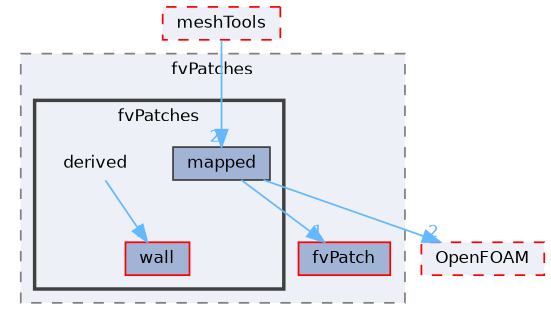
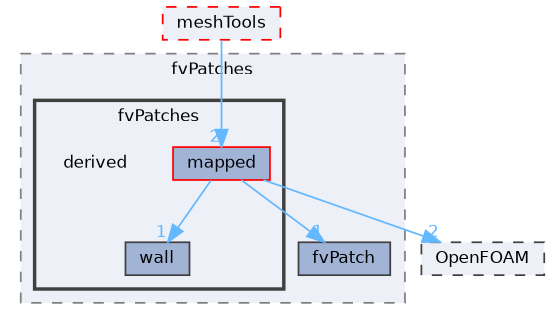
node "mapped": color grey25 -> red
edge "derived" -> "wall": now "mapped" -> "wall"
node "wall": color red -> grey25
node "fvPatch": color red -> grey25
node "OpenFOAM": color red -> grey25
